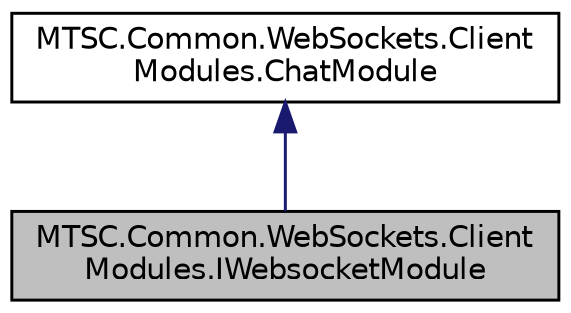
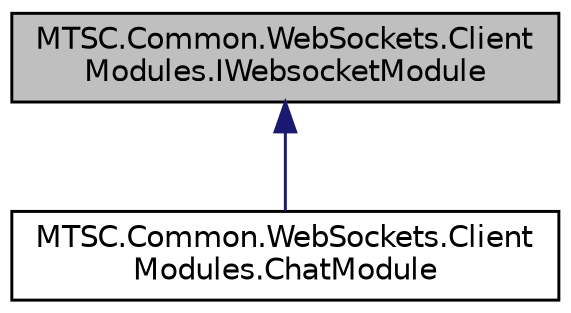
edge "MTSC.Common.WebSockets.Client Modules.IWebsocketModule" -> "MTSC.Common.WebSockets.Client Modules.ChatModule": reversed
